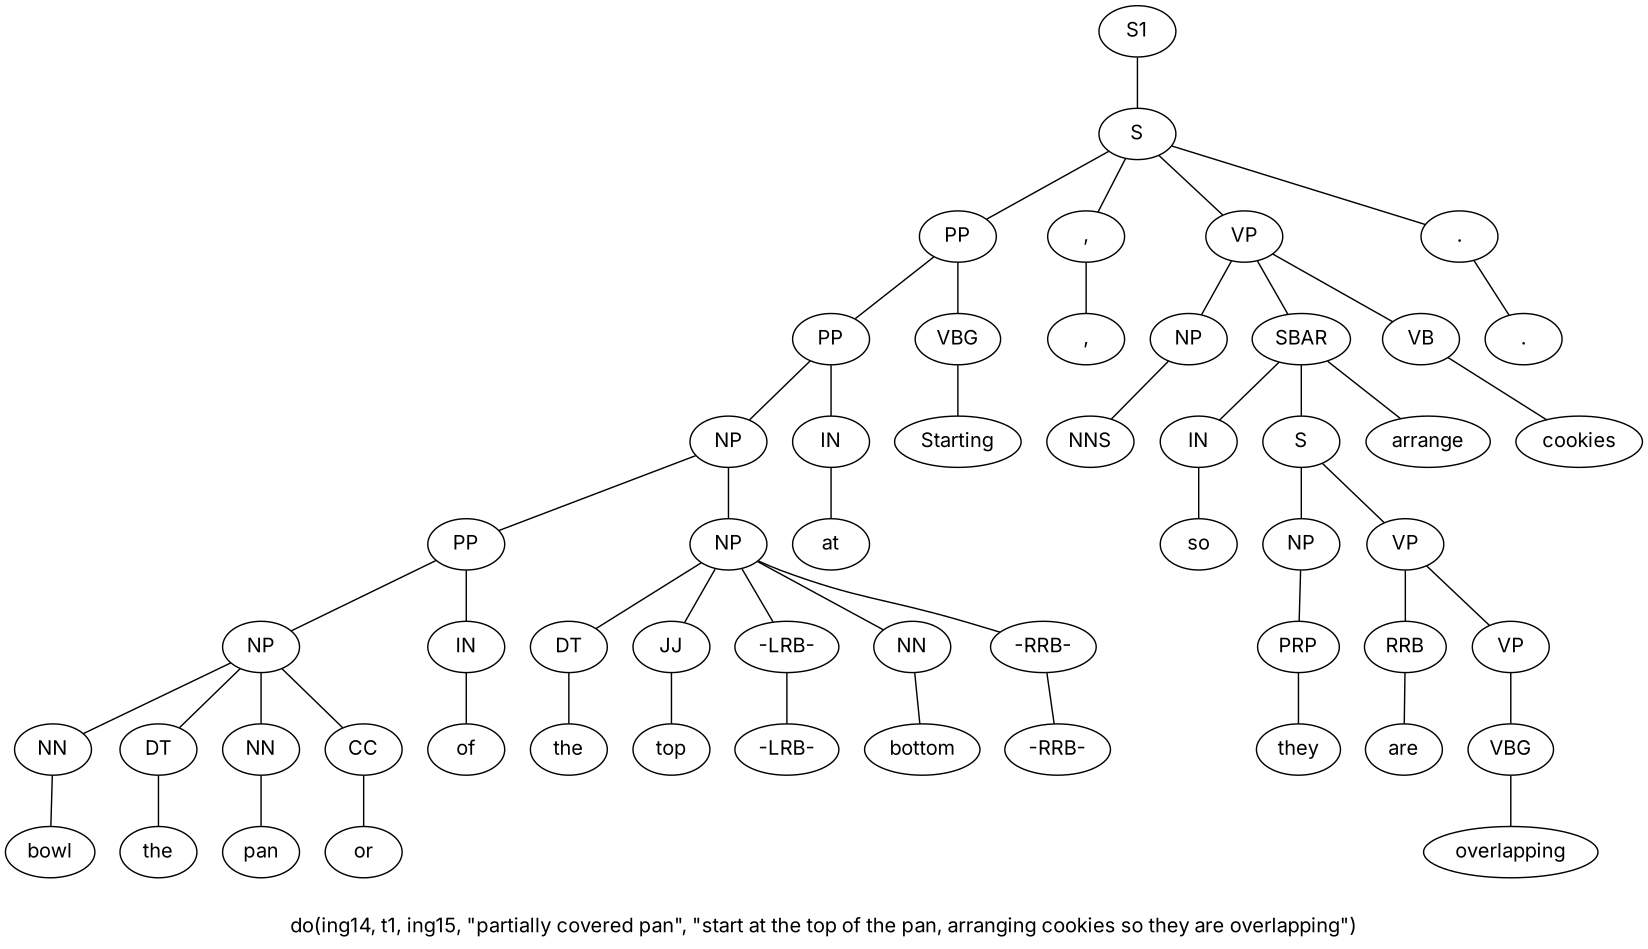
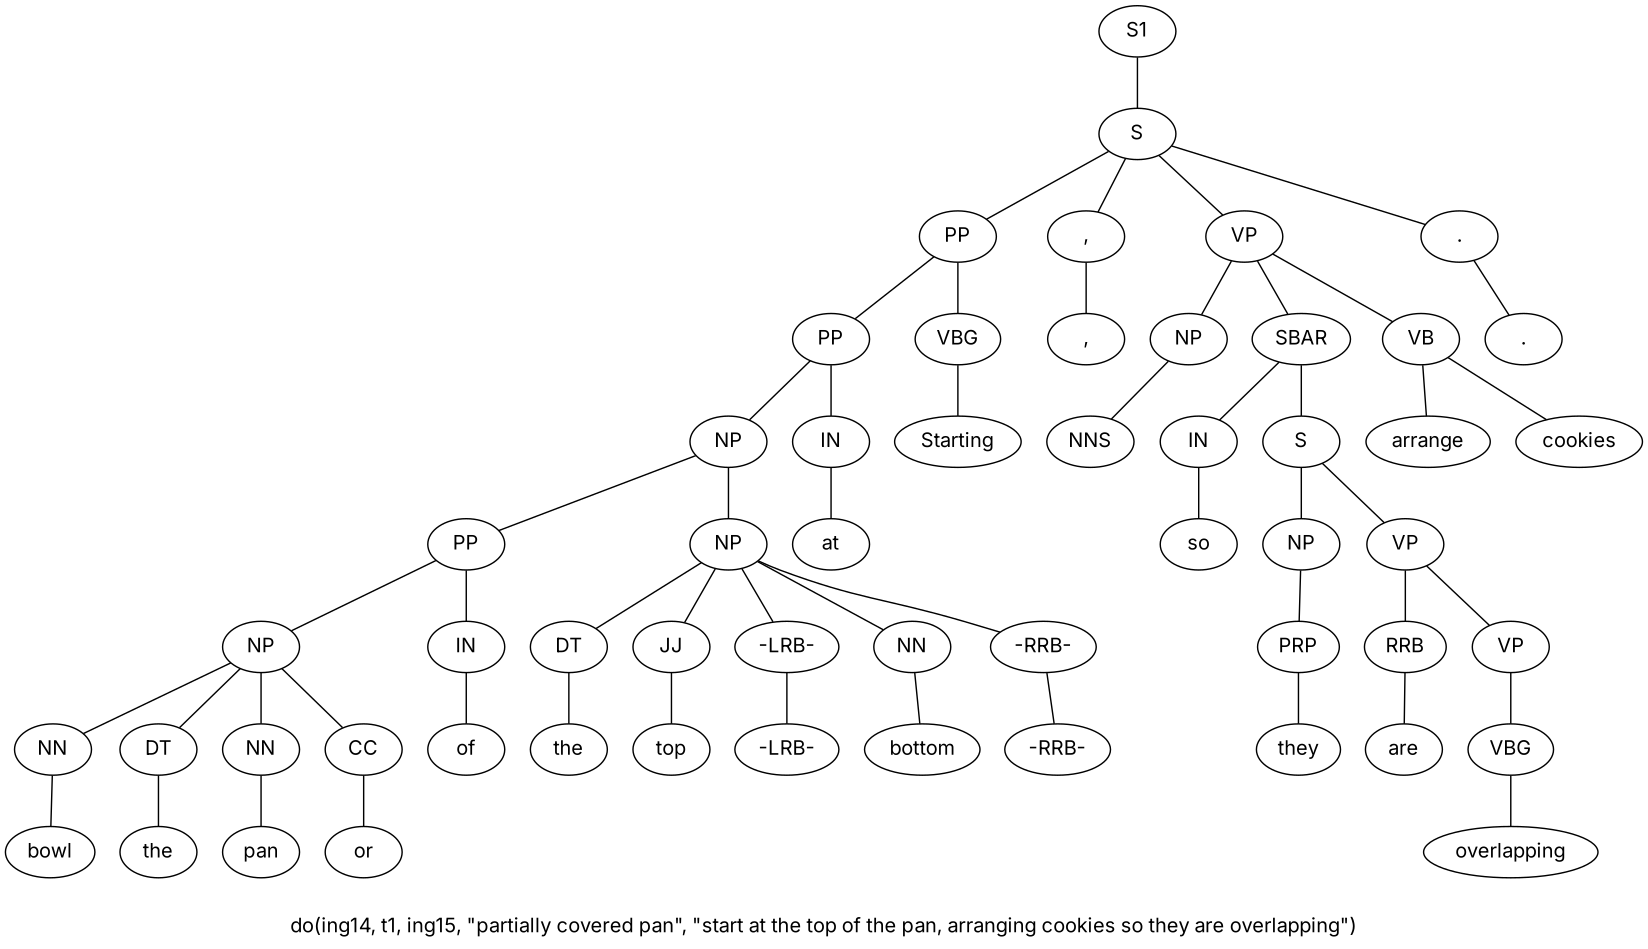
edge "SBAR" -- "arrange": now "VB" -- "arrange"
